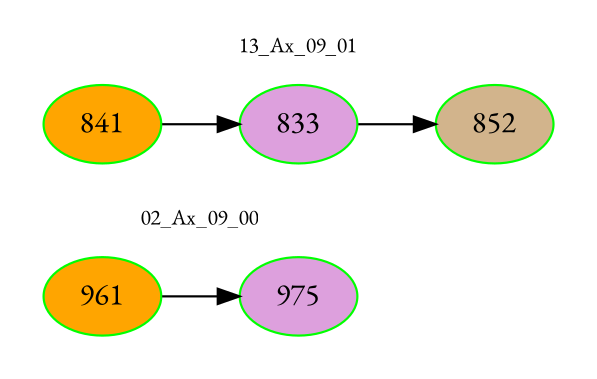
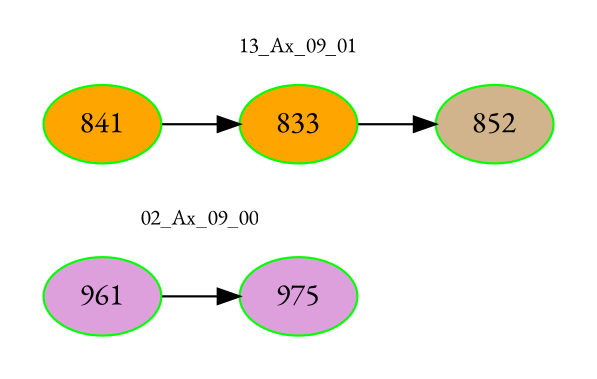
node "833": fillcolor plum -> orange
node "961": fillcolor orange -> plum
